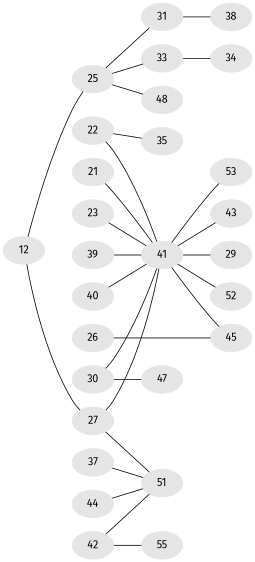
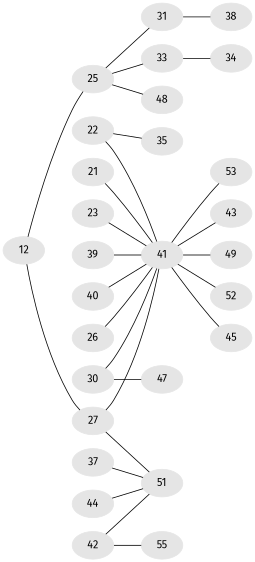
node "29": label "29" -> "49"
edge "26" -- "45": now "26" -- "41"
